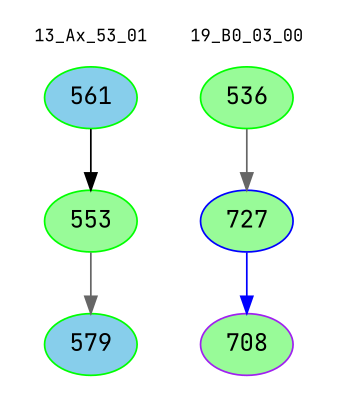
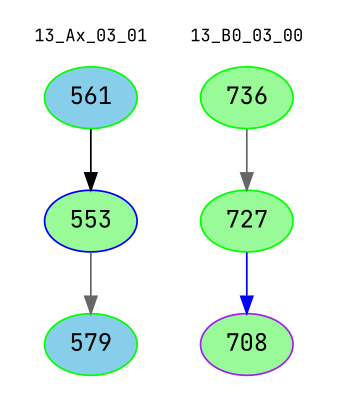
cluster "13_Ax_53_01": label "13_Ax_53_01" -> "13_Ax_03_01"
cluster "19_B0_03_00": label "19_B0_03_00" -> "13_B0_03_00"
node "536": label "536" -> "736"
node "553": color green -> blue
node "727": color blue -> green
